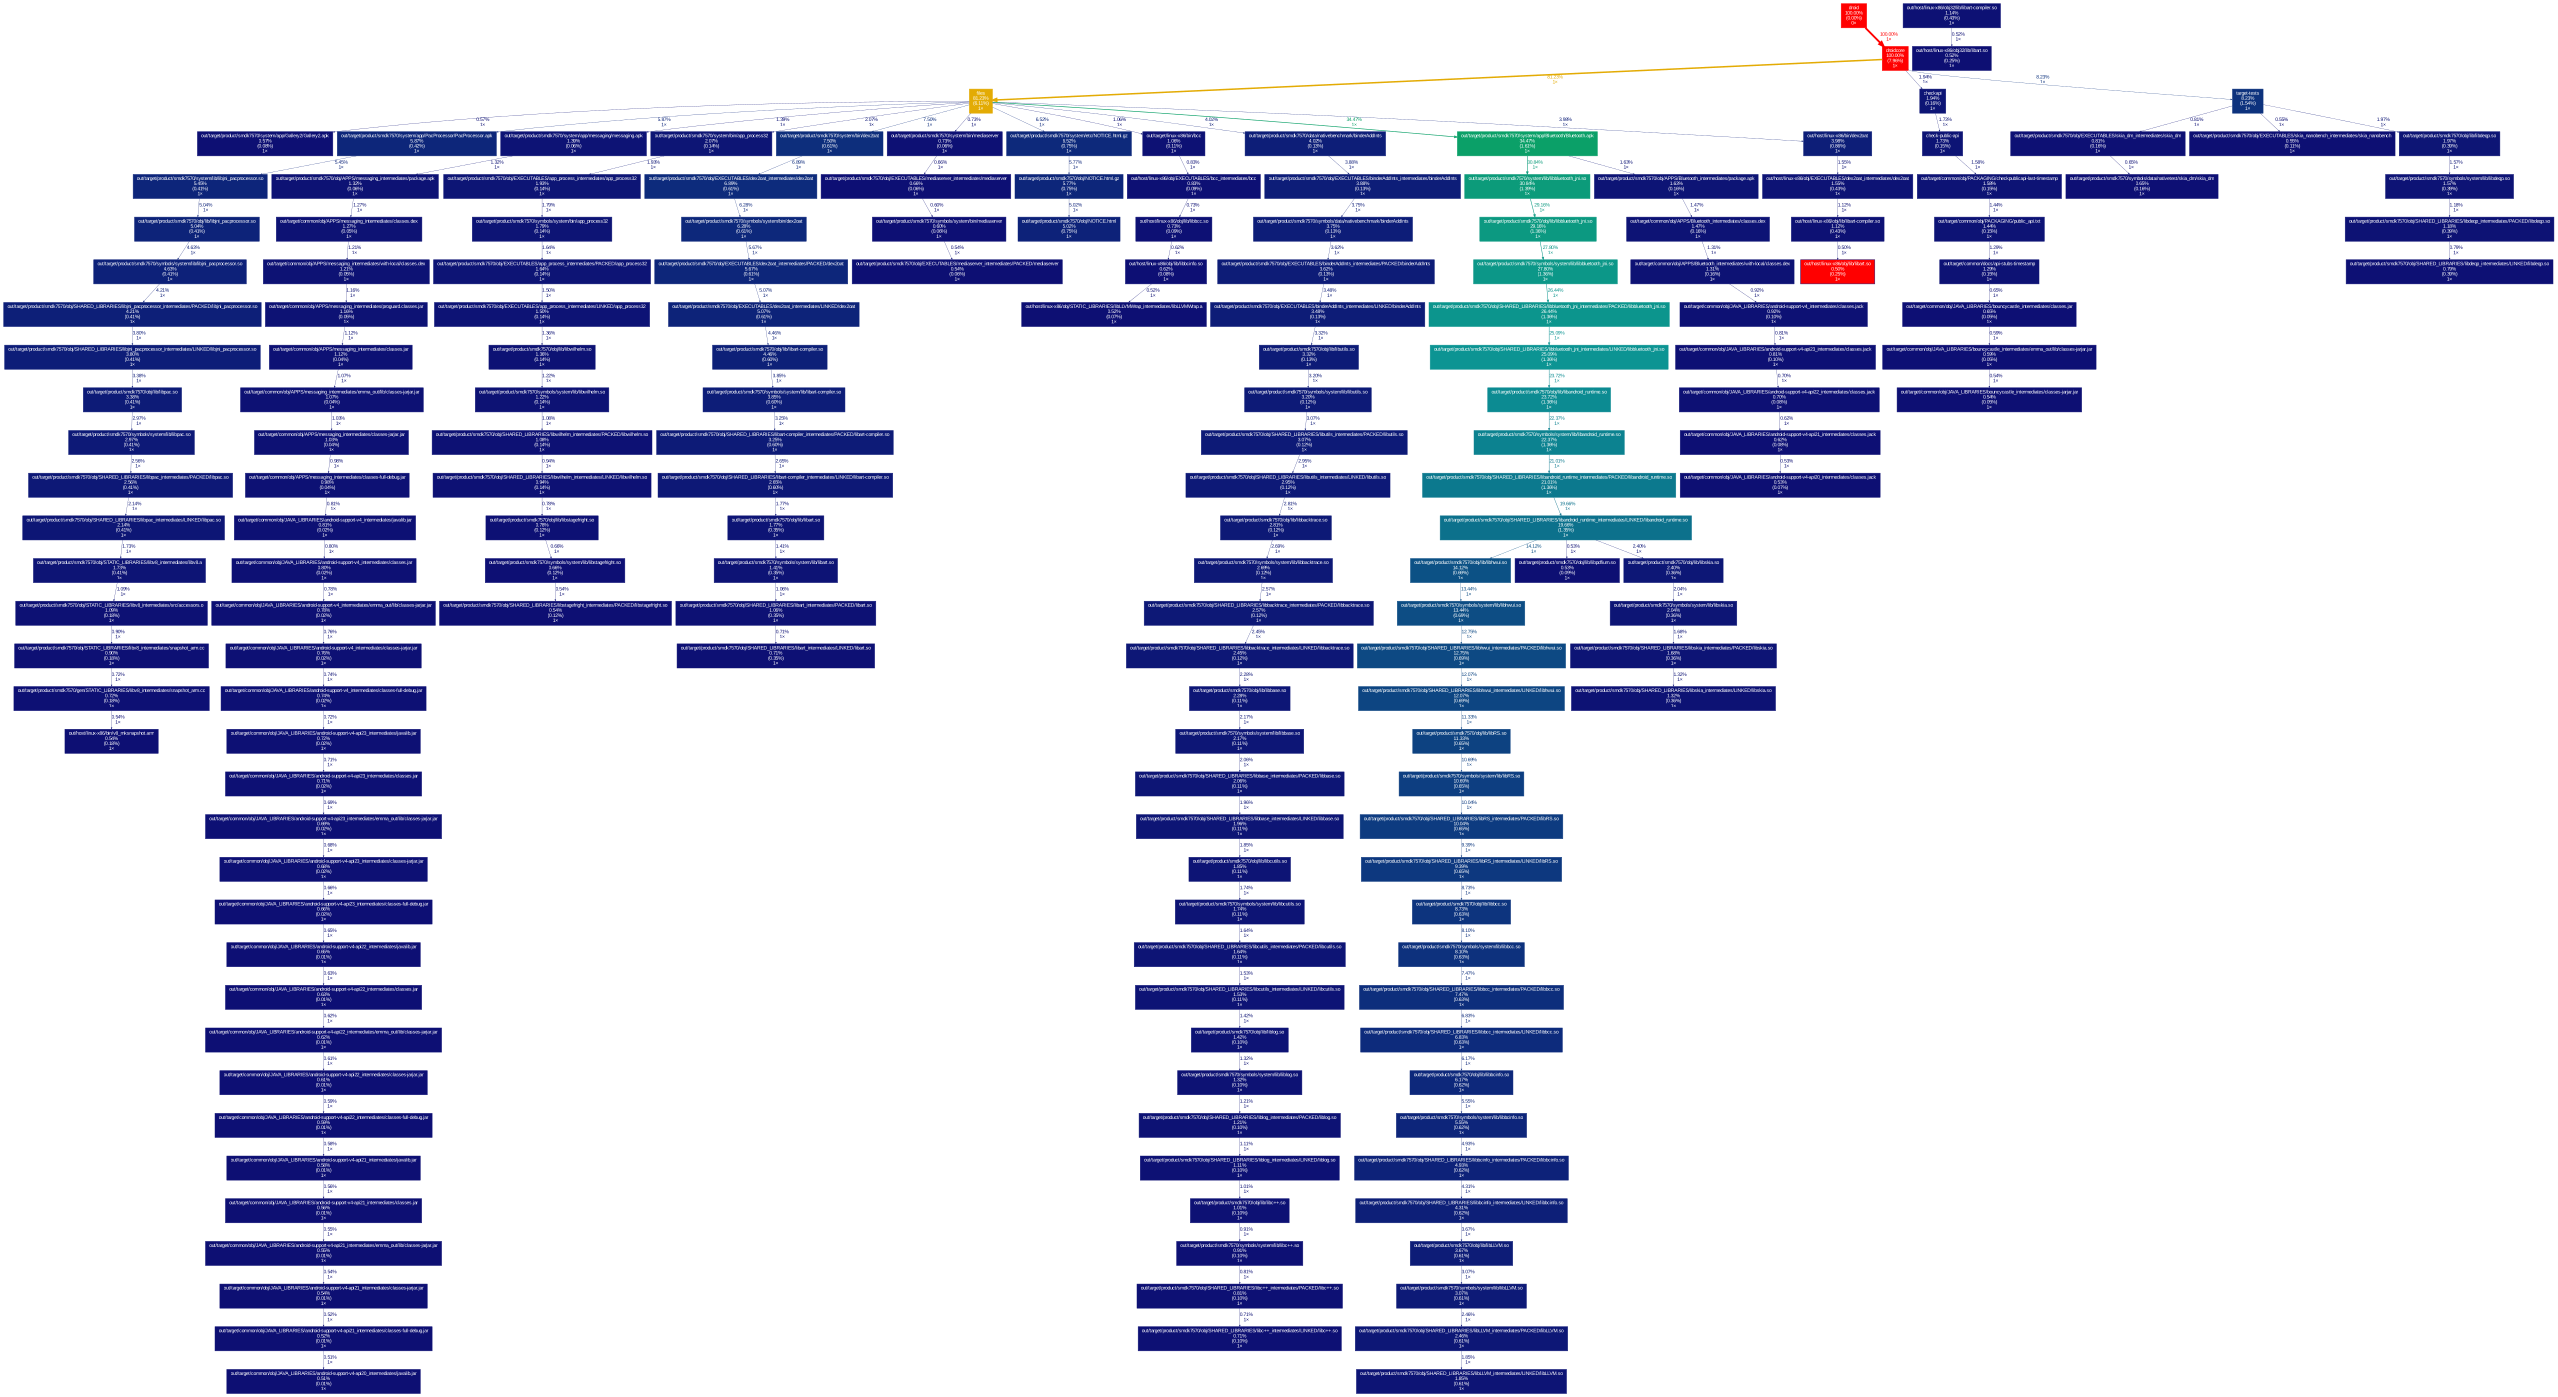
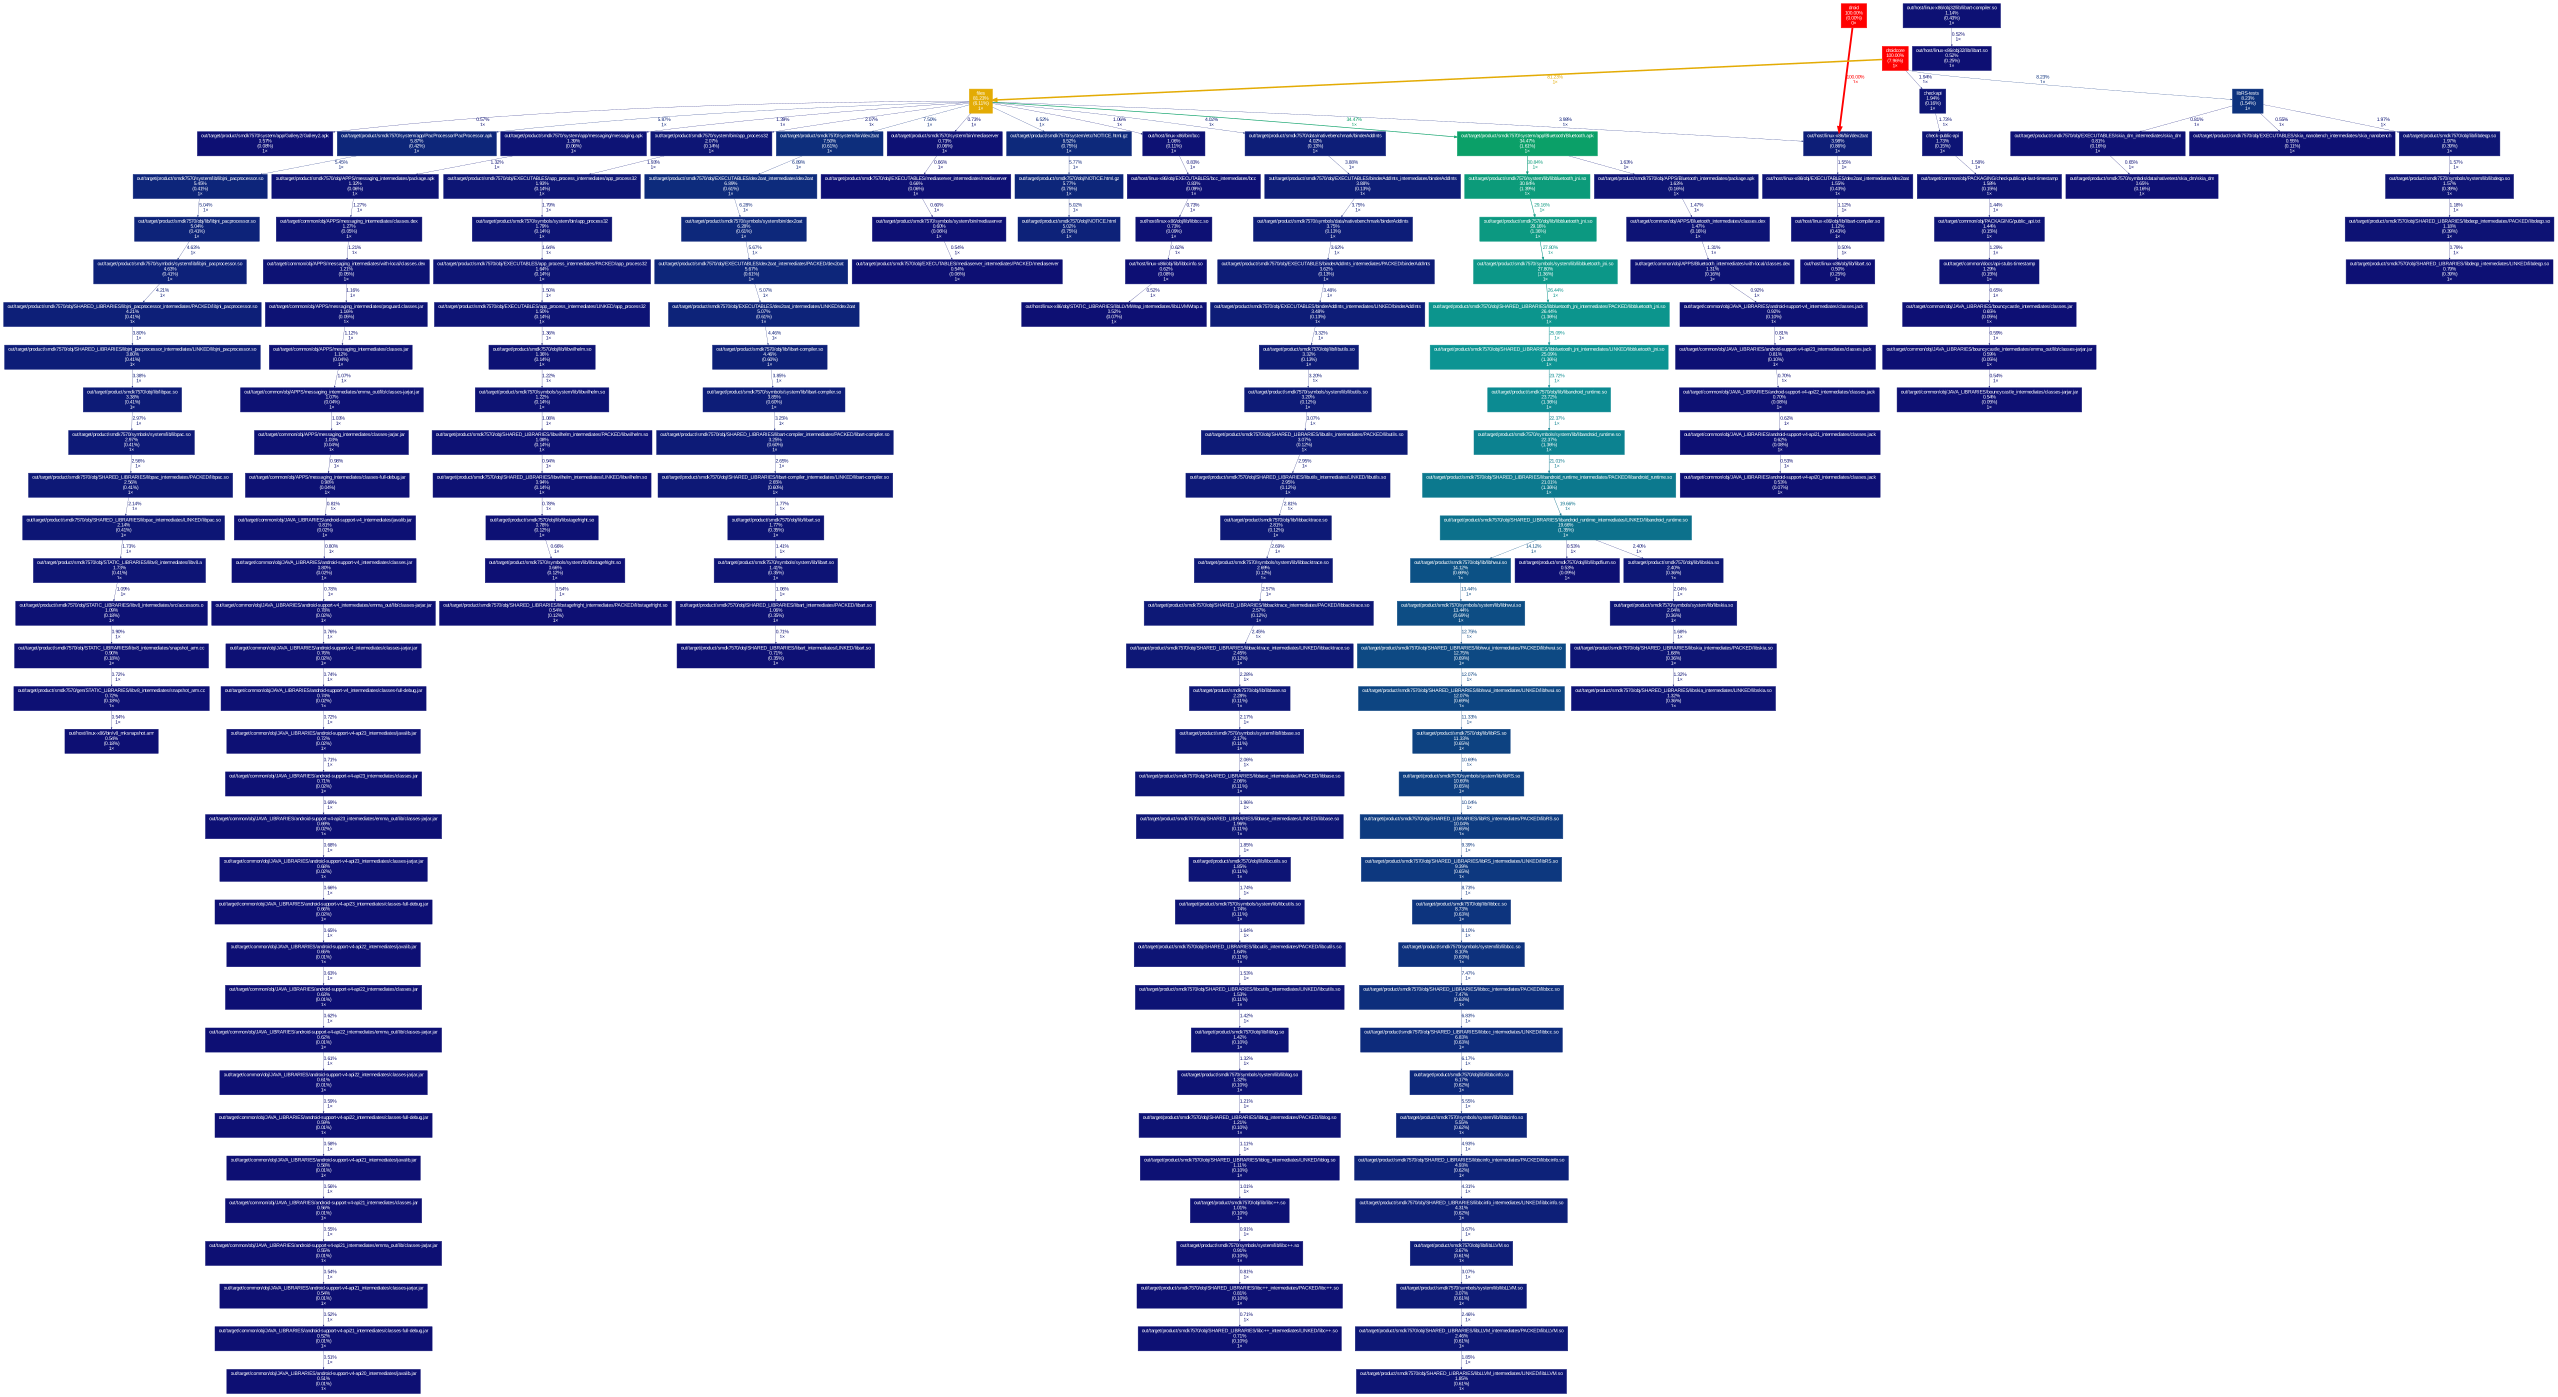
edge "droid 100.00% (0.00%) 0×" -> "droidcore 100.00% (7.96%) 1×": now "droid 100.00% (0.00%) 0×" -> "out/host/linux-x86/bin/dex2oat 3.98% (0.86%) 1×"
node "target-tests 8.23% (1.54%) 1×": label "target-tests 8.23% (1.54%) 1×" -> "libRS-tests 8.23% (1.54%) 1×"
node "out/target/linux-x86/bin/bcc 1.06% (0.11%) 1×": label "out/target/linux-x86/bin/bcc 1.06% (0.11%) 1×" -> "out/host/linux-x86/bin/bcc 1.06% (0.11%) 1×"
node "out/host/linux-x86/obj/lib/libart.so 0.50% (0.25%) 1×": fillcolor #ff0000 -> #0d0f73
